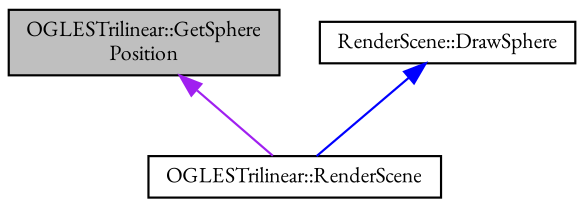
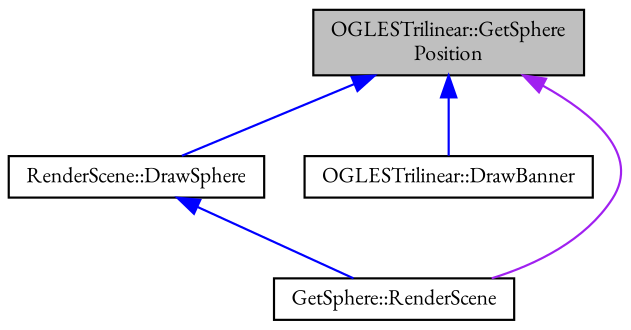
edge "RenderScene::DrawSphere" -> "OGLESTrilinear::GetSphere Position": added
node "OGLESTrilinear::RenderScene": label "OGLESTrilinear::RenderScene" -> "GetSphere::RenderScene"
node "OGLESTrilinear::DrawBanner": added
